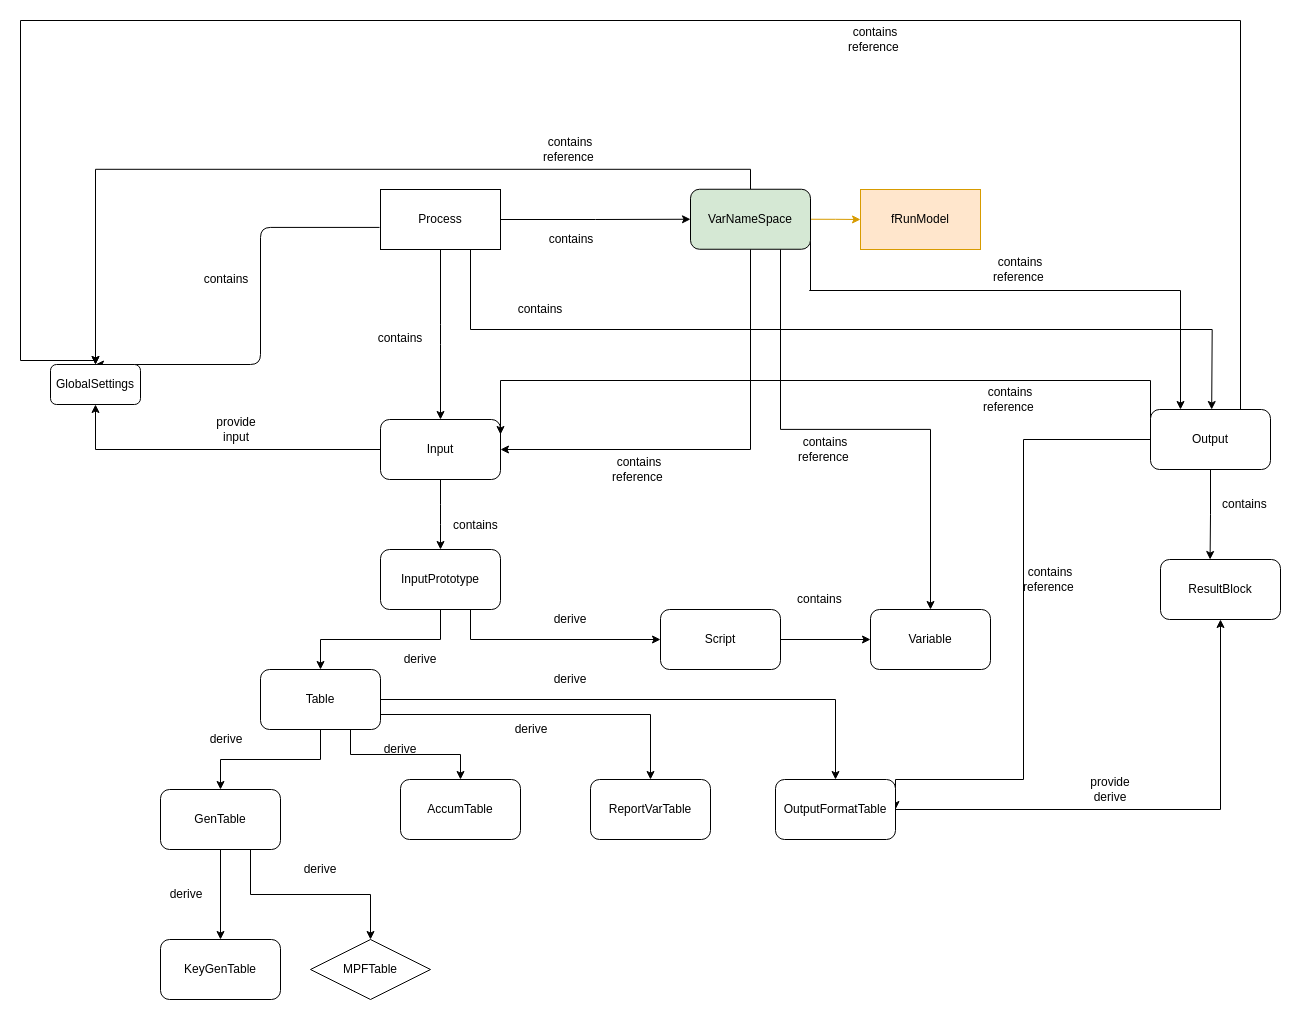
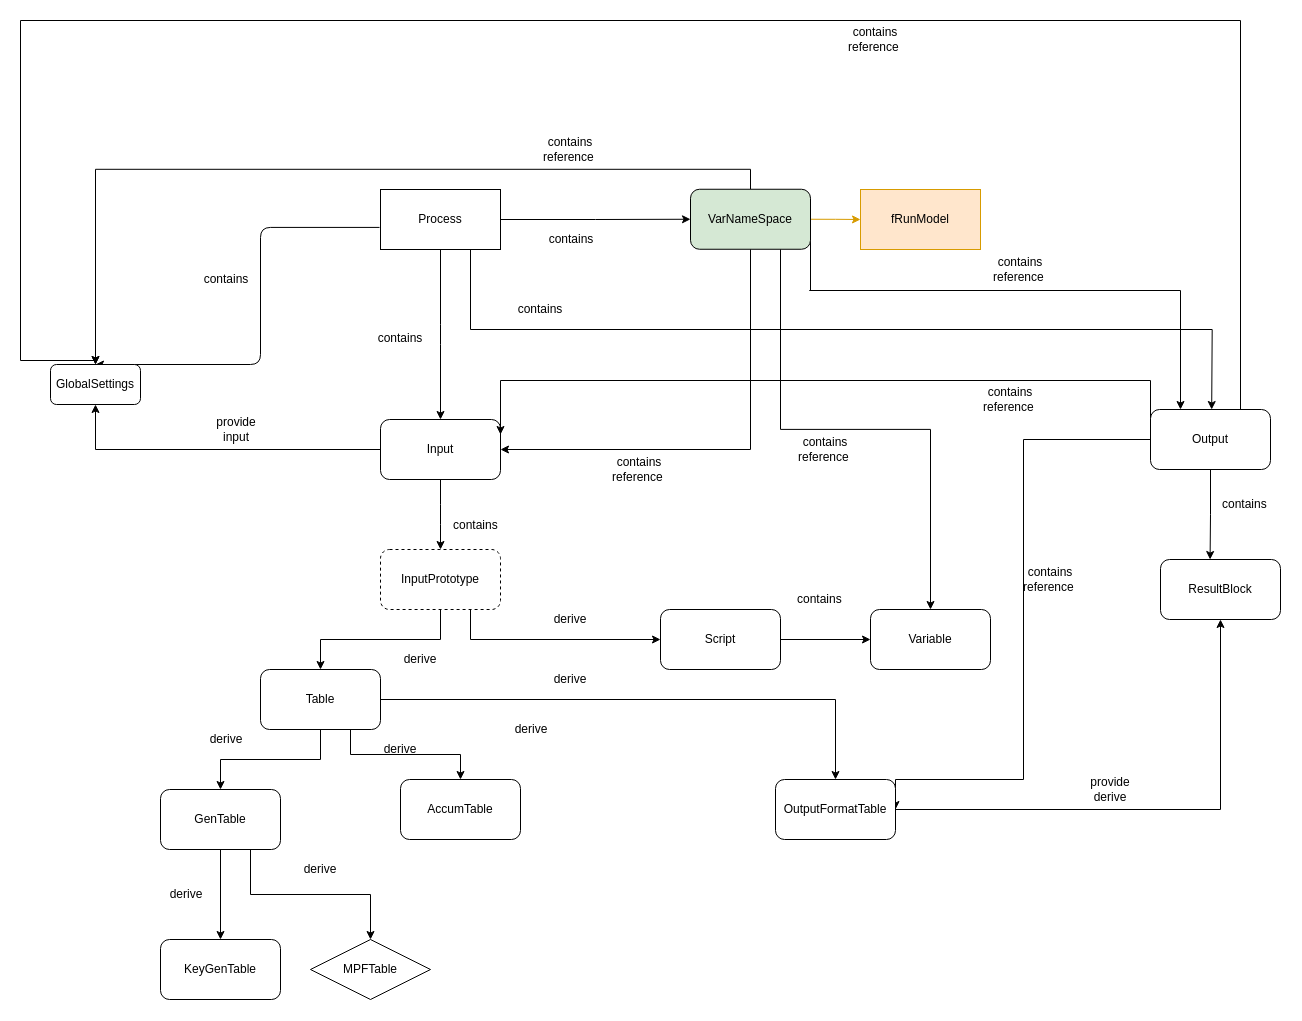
node "InputPrototype": style solid -> dashed
edge "Table" -> "ReportVarTable": removed
node "ReportVarTable": removed
